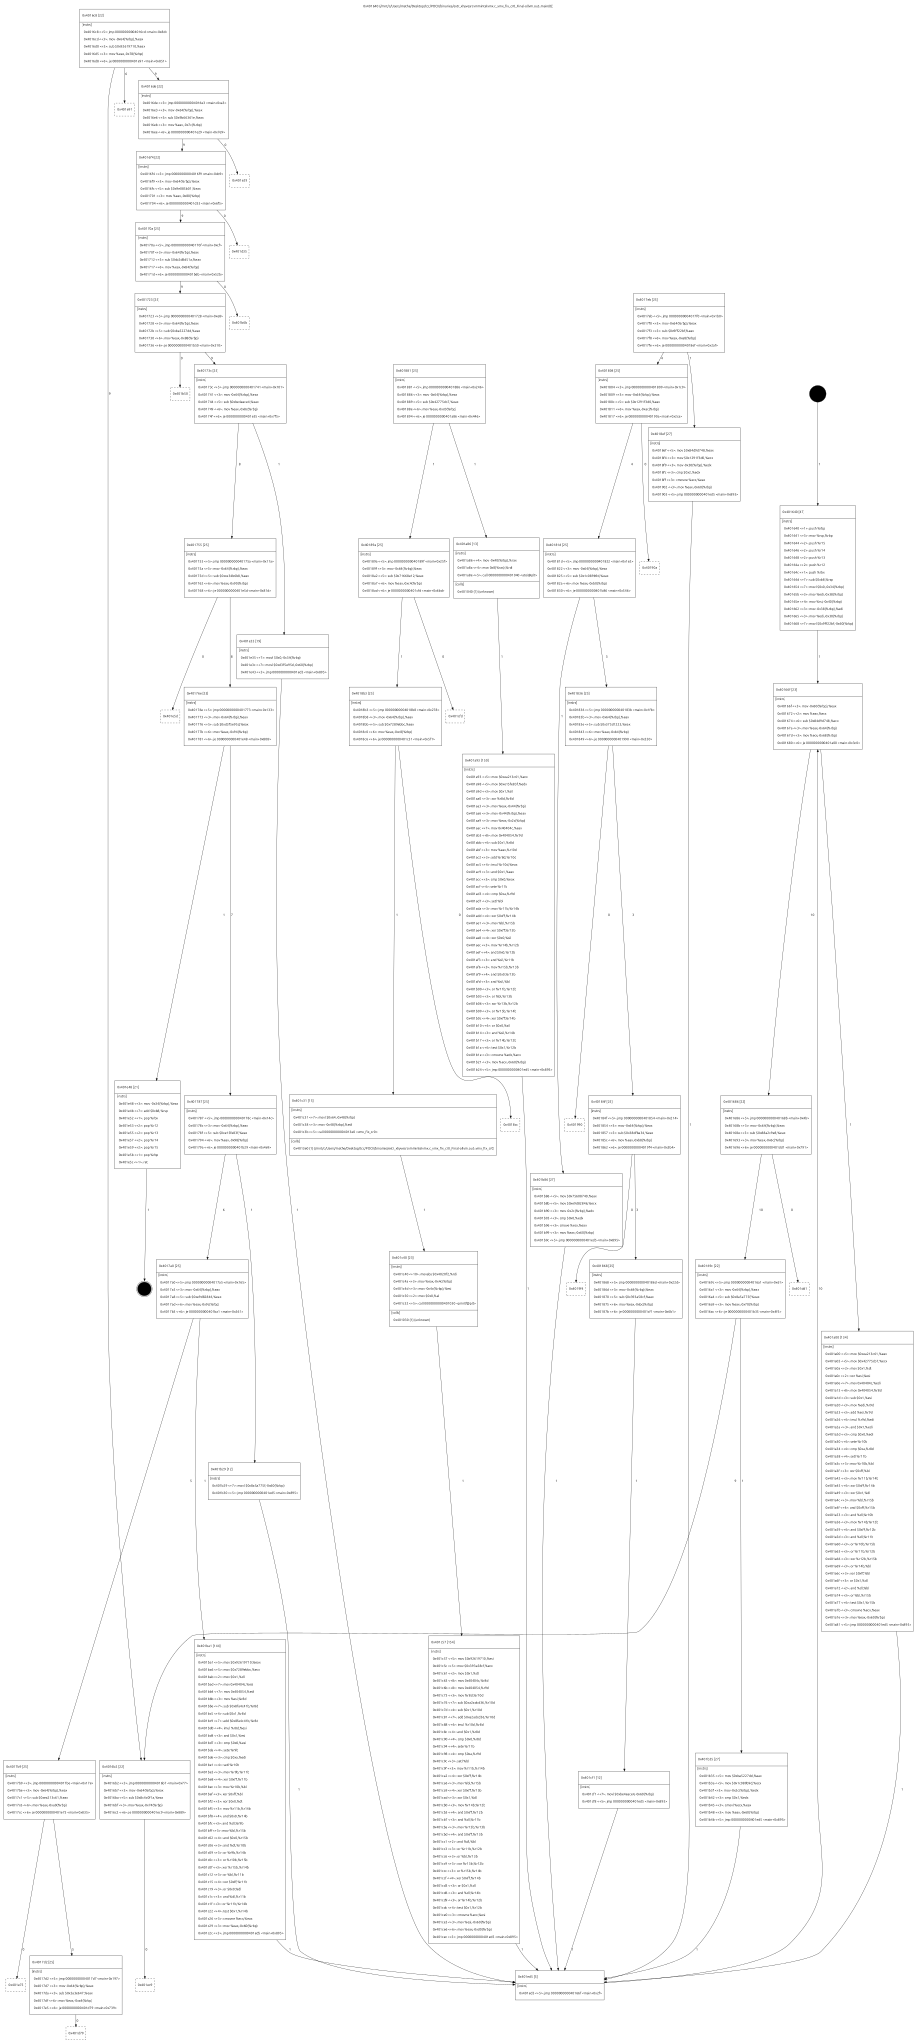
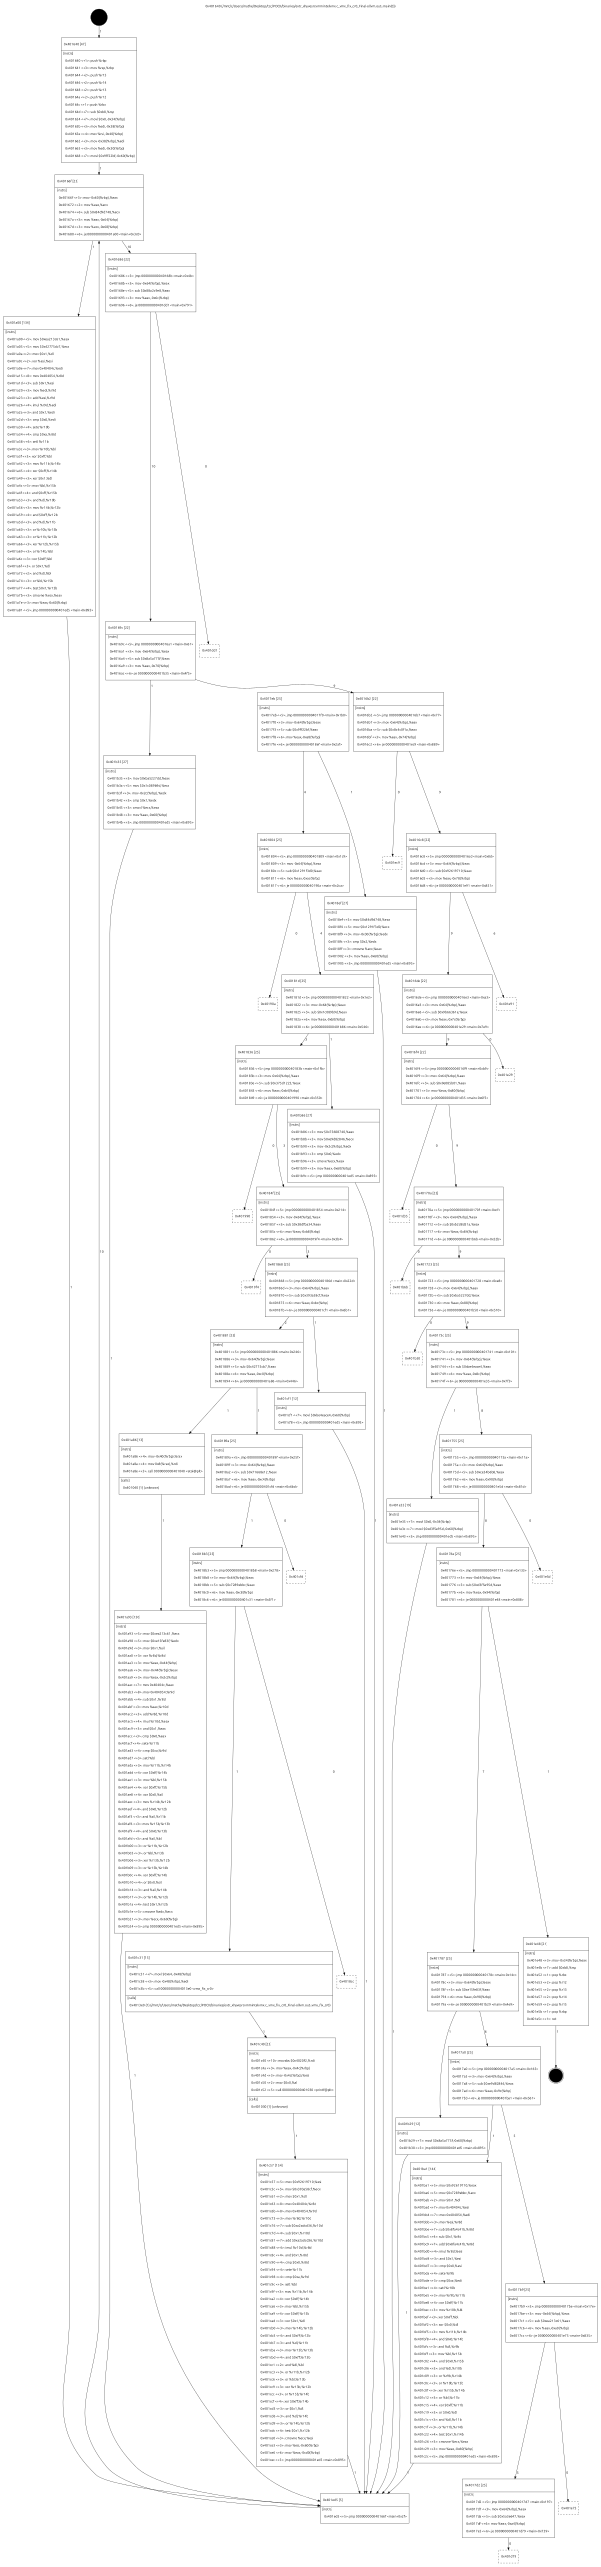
edge "0x4016c8 [22]" -> "0x4016b2 [22]": reversed
edge "0x401868 [25]" -> "0x401881 [25]": added, label "2"
